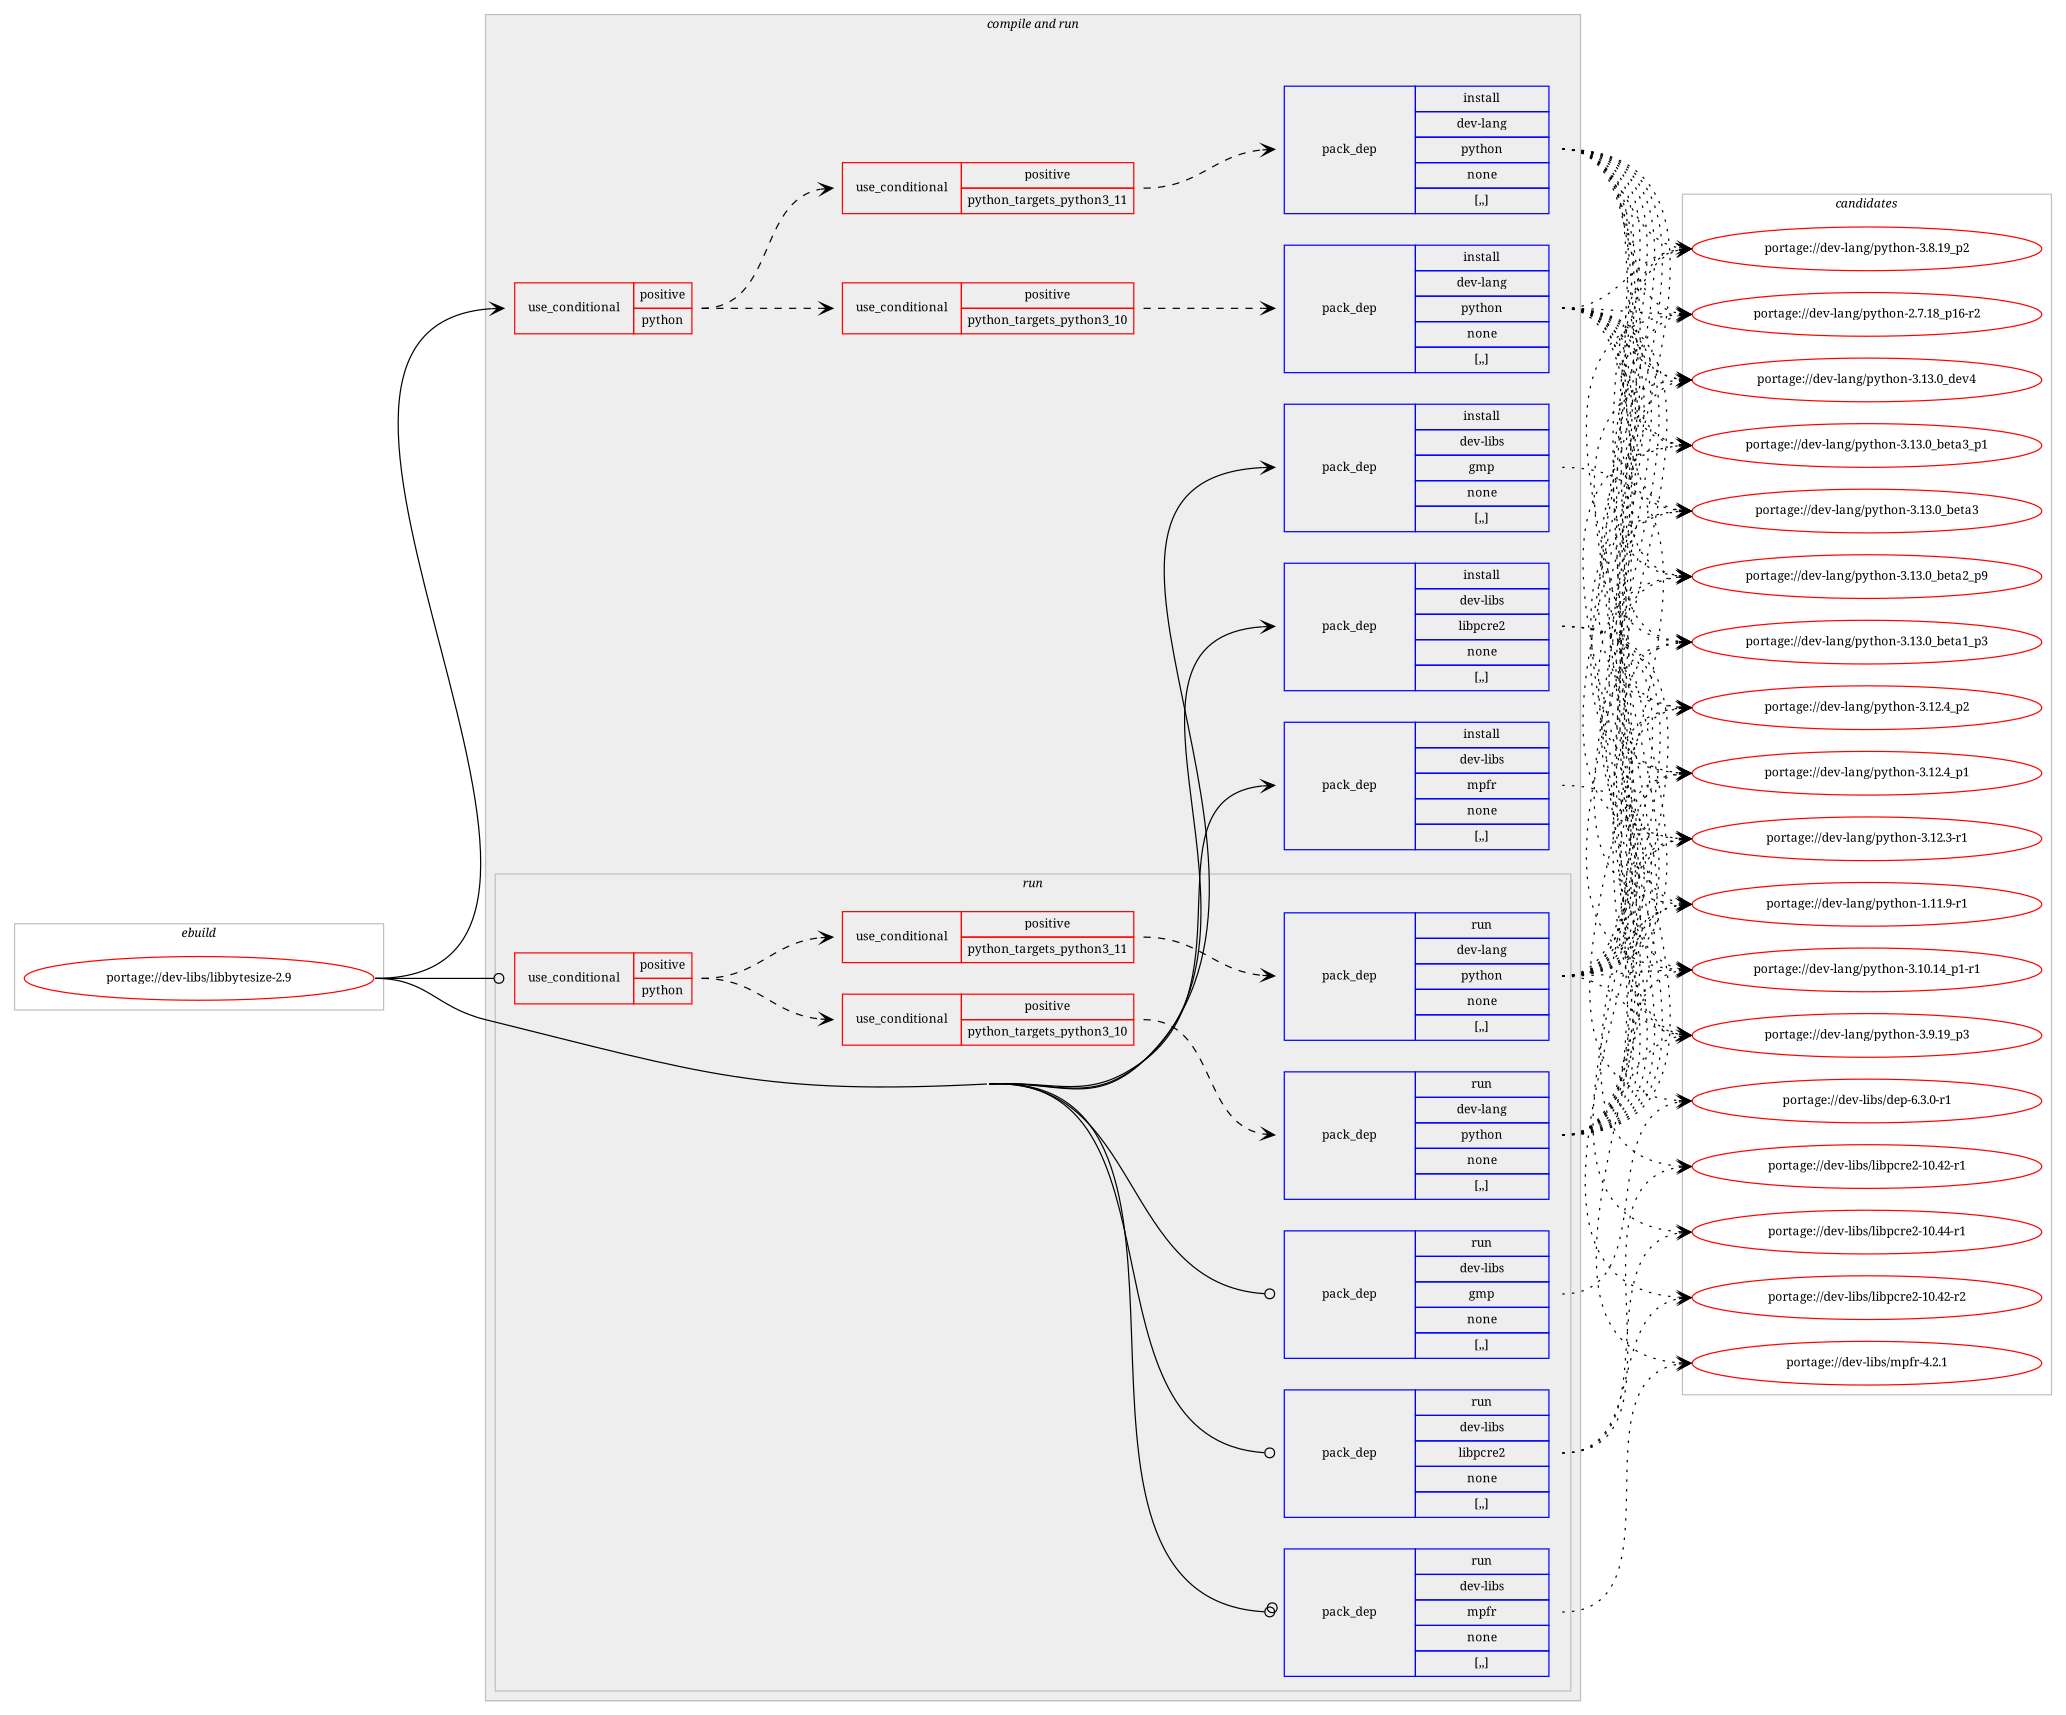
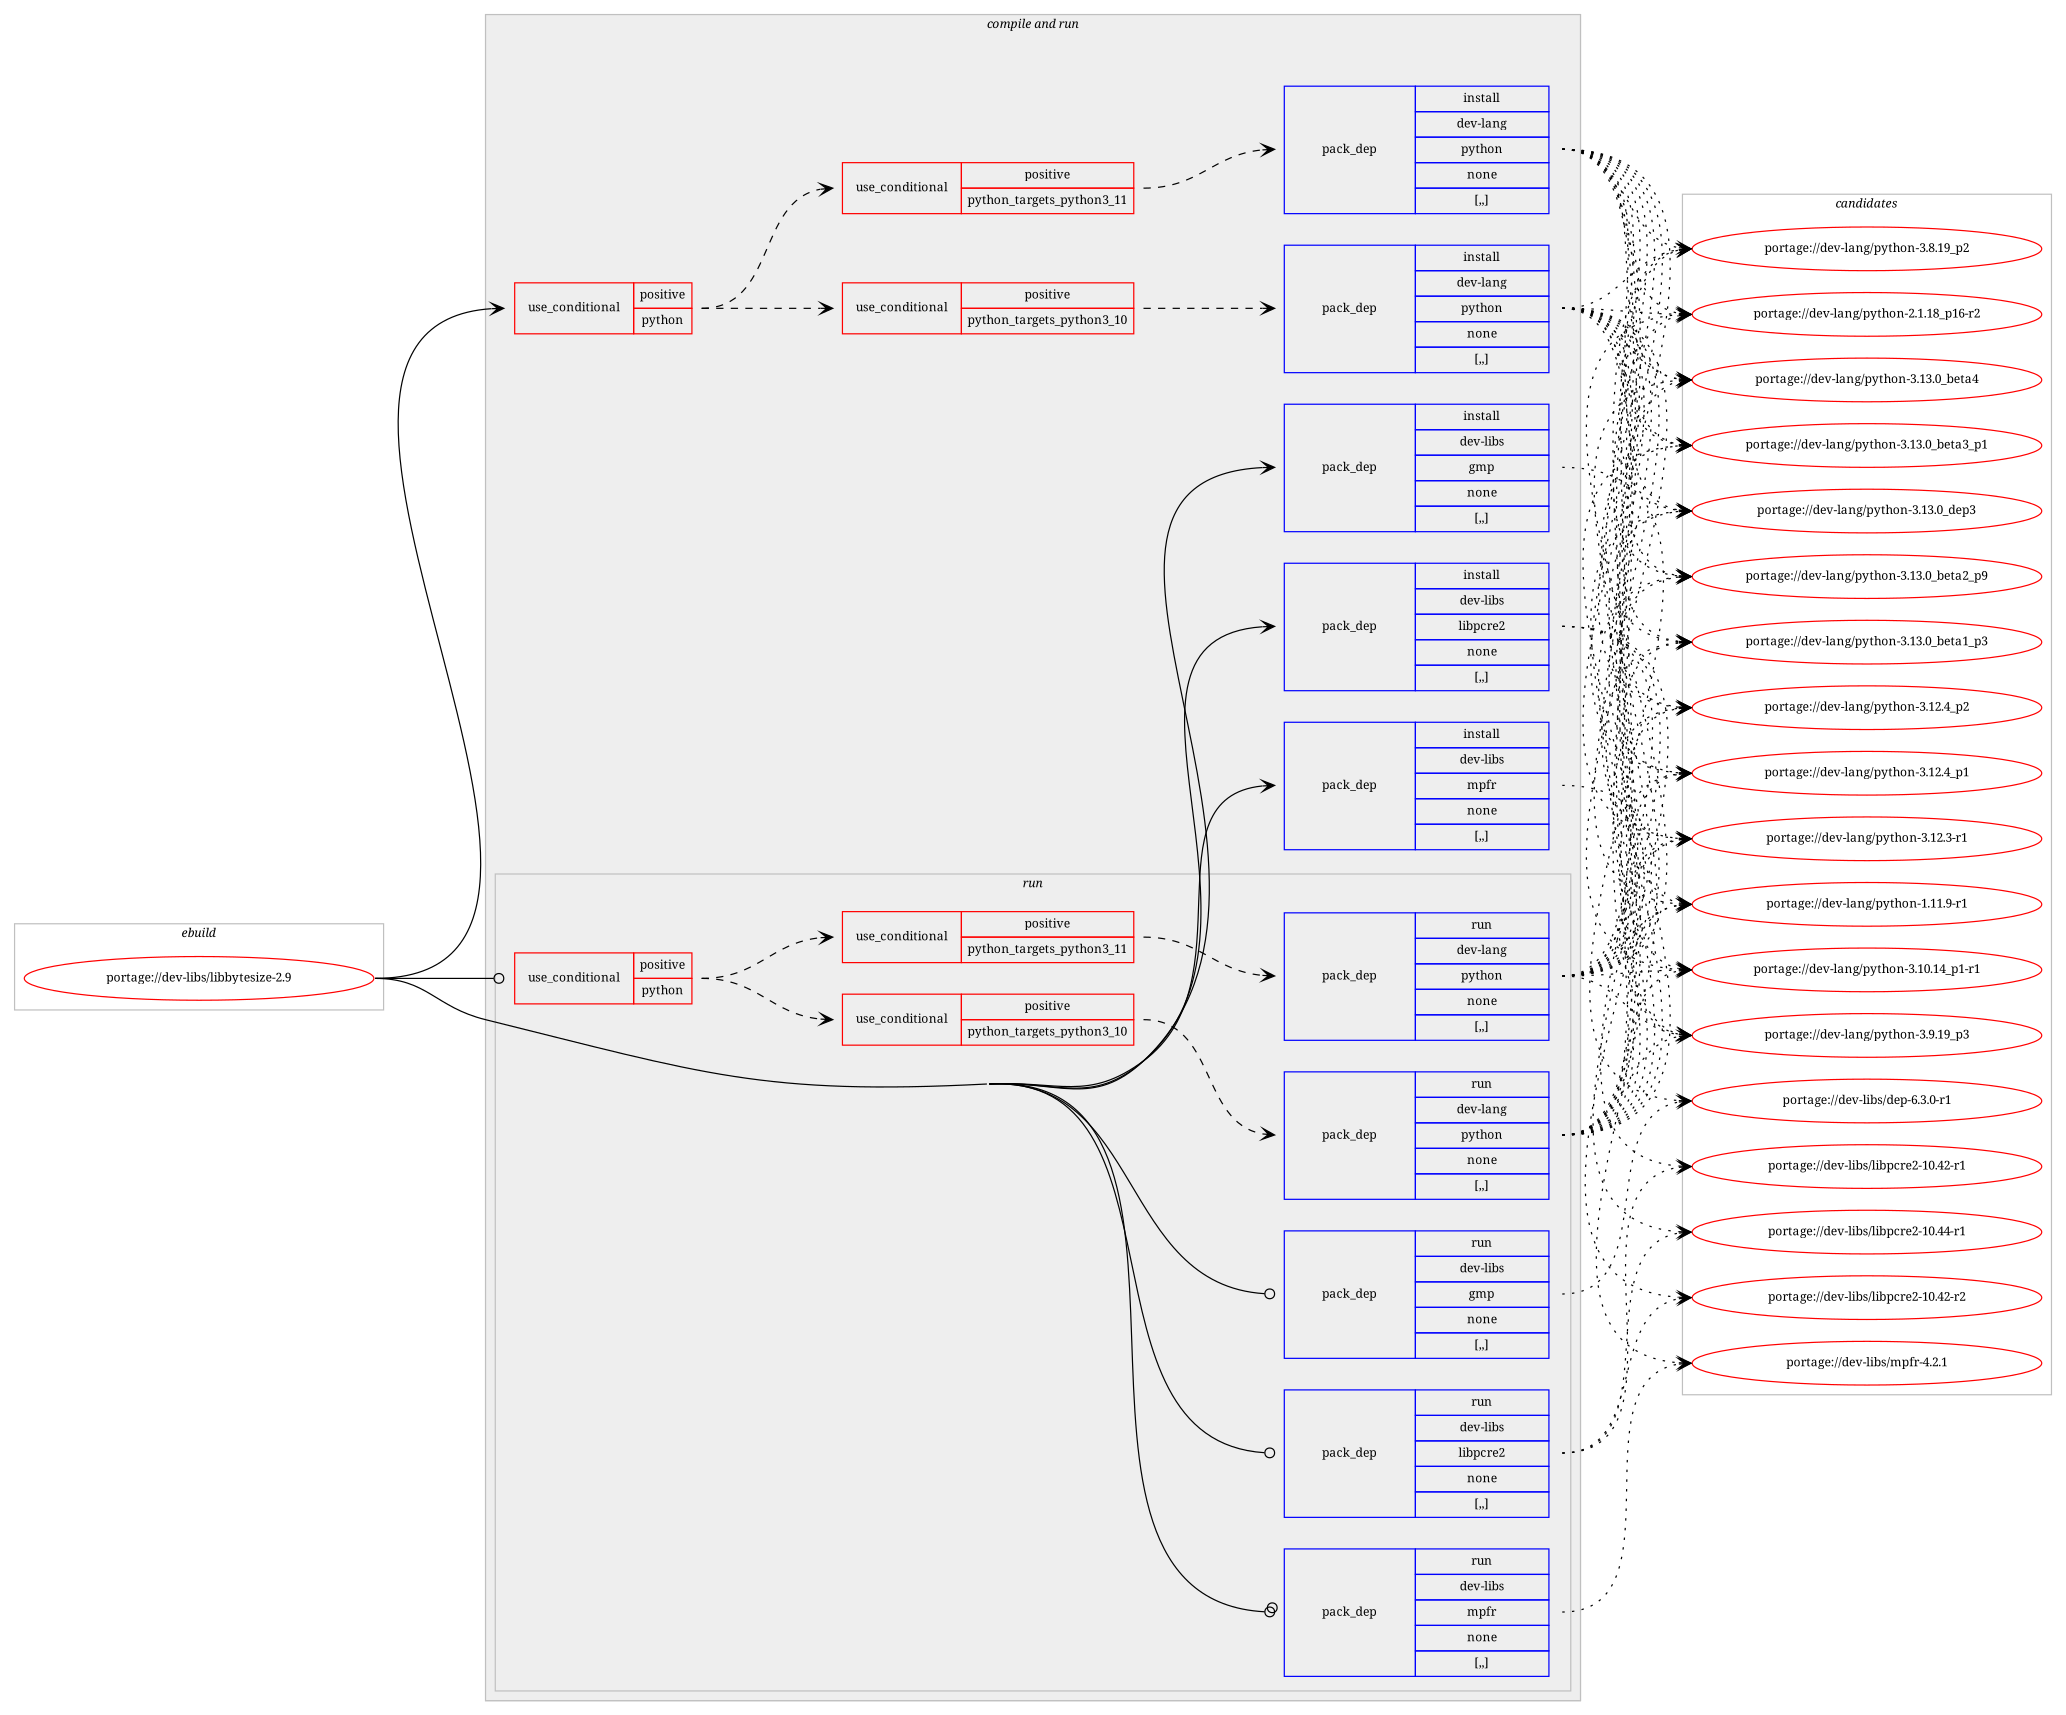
node "portage://dev-lang/python-2.7.18_p16-r2": label "portage://dev-lang/python-2.7.18_p16-r2" -> "portage://dev-lang/python-2.1.18_p16-r2"
node "portage://dev-lang/python-3.13.0_dev4": label "portage://dev-lang/python-3.13.0_dev4" -> "portage://dev-lang/python-3.13.0_beta4"
node "portage://dev-lang/python-3.13.0_beta3": label "portage://dev-lang/python-3.13.0_beta3" -> "portage://dev-lang/python-3.13.0_dep3"
